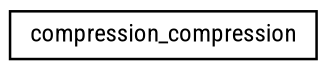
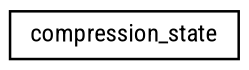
node "compression_compression": label "compression_compression" -> "compression_state"
